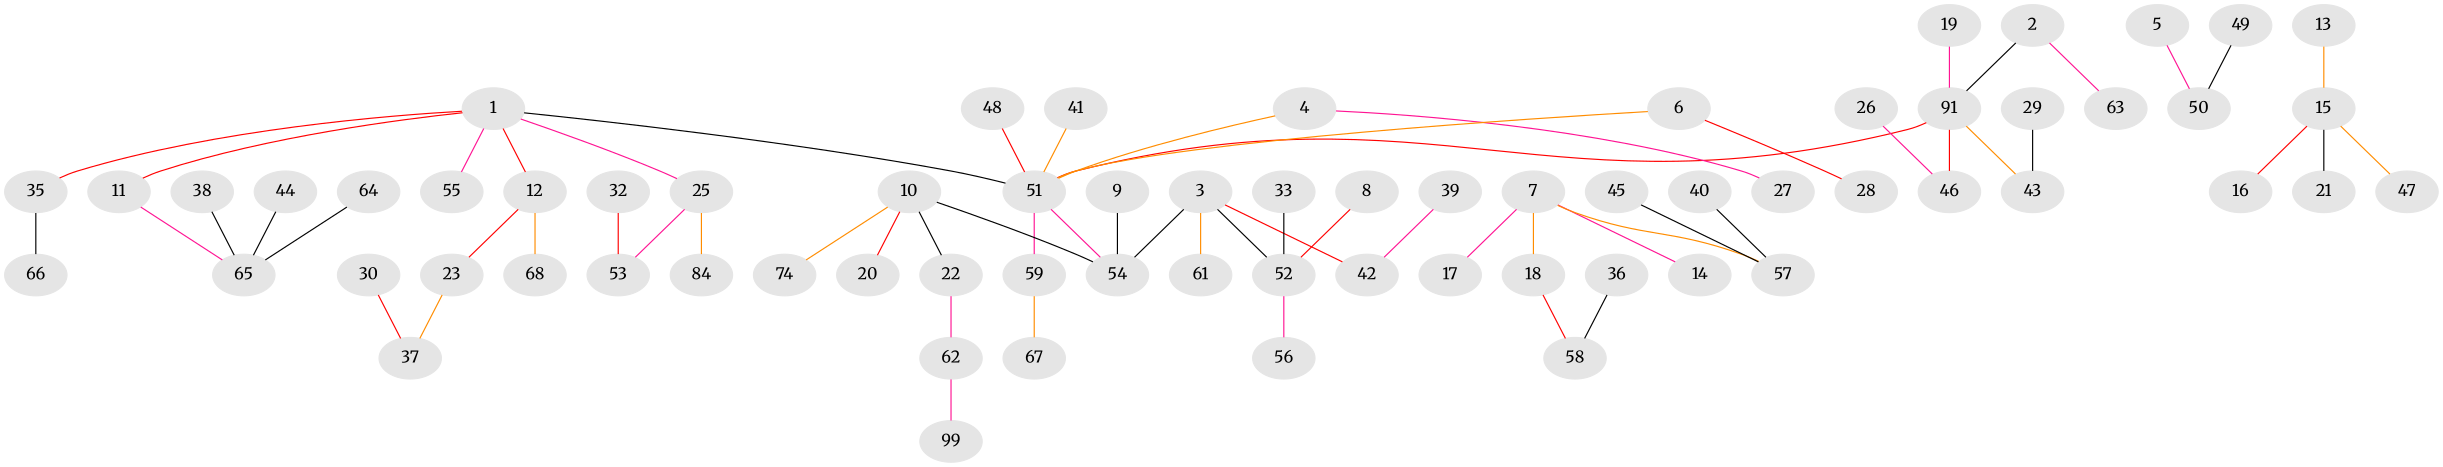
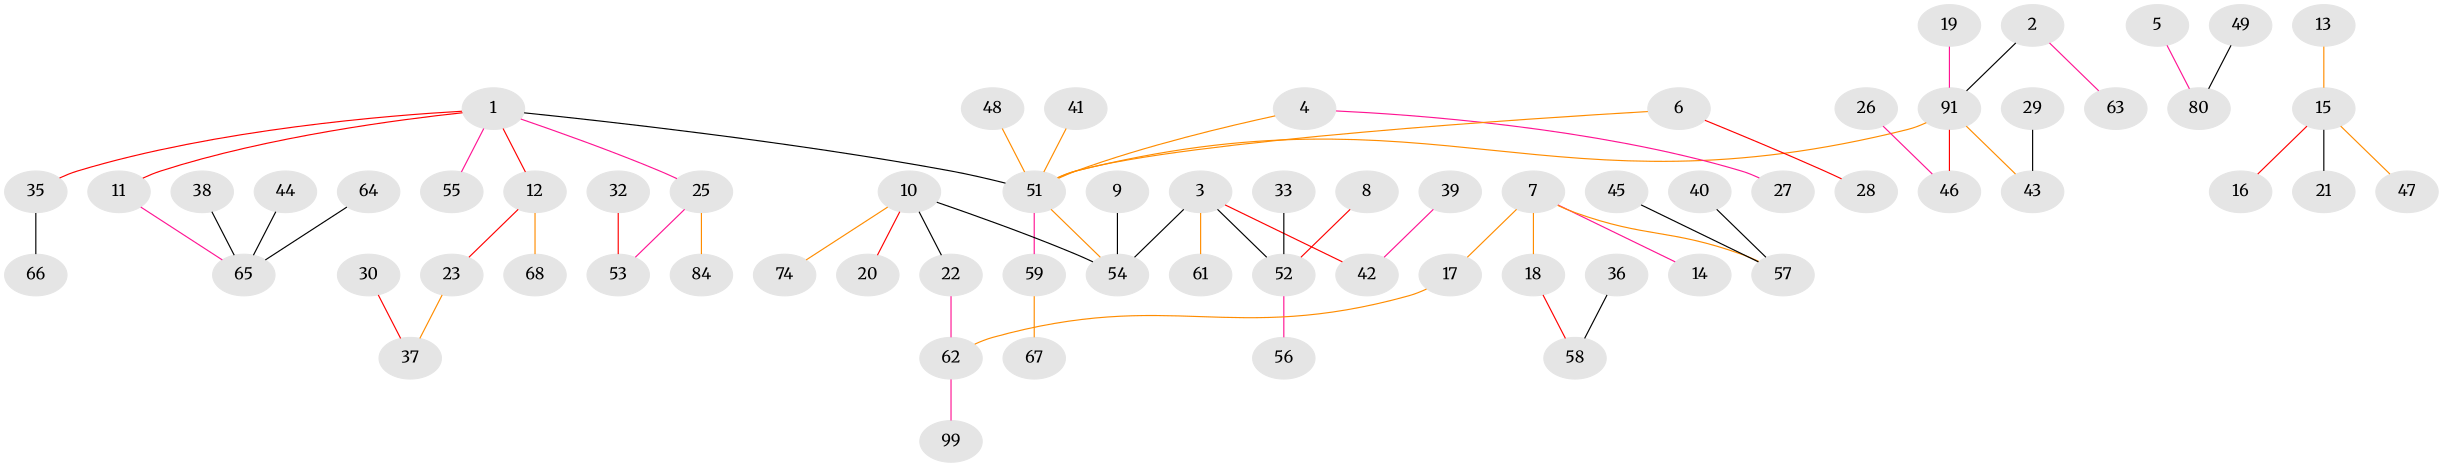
node "50": label "50" -> "80"
edge "48" -- "51": color red -> darkorange
edge "91" -- "51": color red -> darkorange
edge "51" -- "54": color deeppink -> darkorange
edge "7" -- "17": color deeppink -> darkorange
edge "17" -- "62": added
